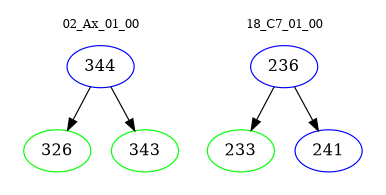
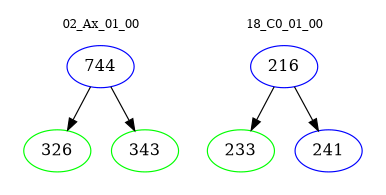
cluster "18_C7_01_00": label "18_C7_01_00" -> "18_C0_01_00"
node "344": label "344" -> "744"
node "236": label "236" -> "216"
